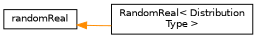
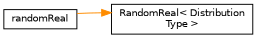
edge "RandomReal< Distribution Type >" -> "randomReal": reversed
